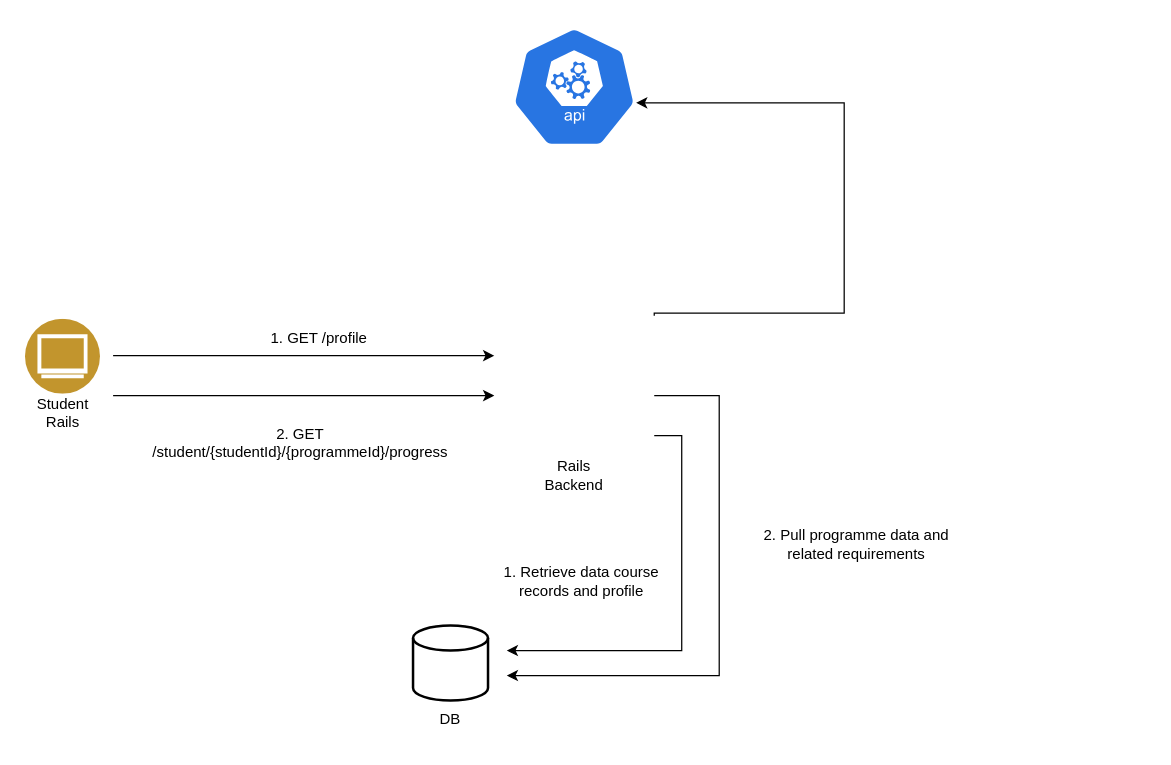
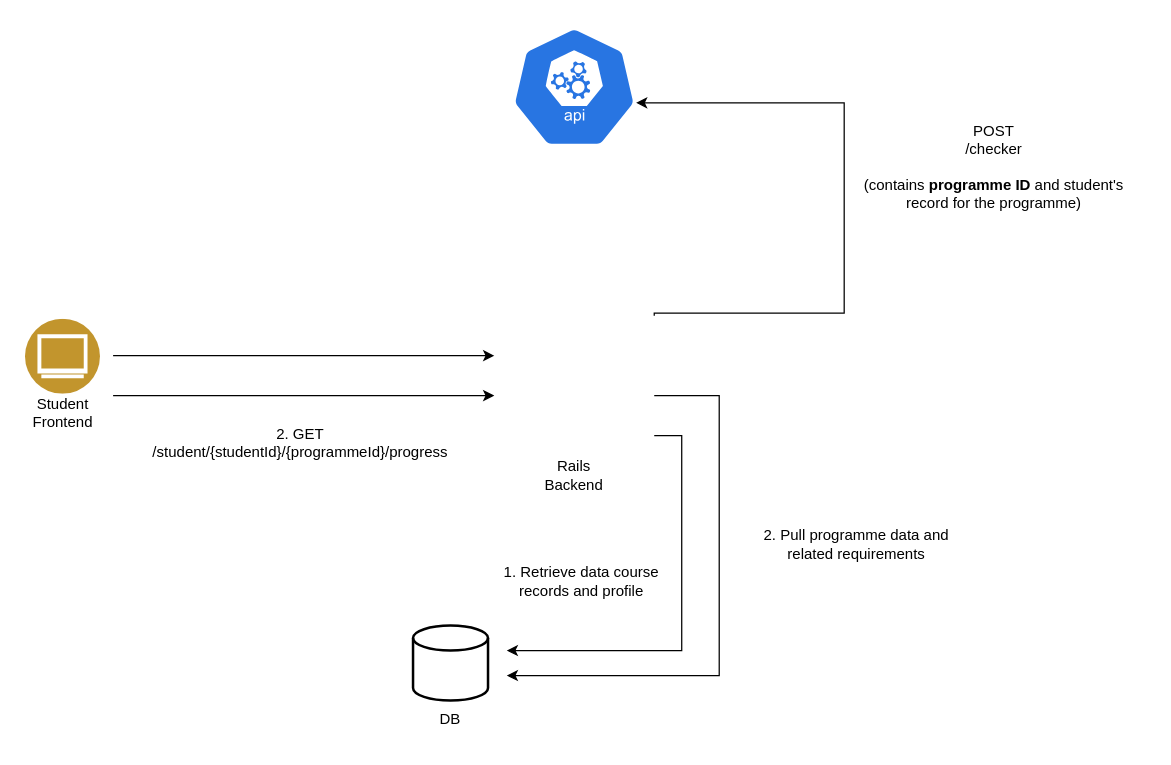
node "POST /checker (contains programme ID and student's record for the programme)": added
node "1. GET /profile": removed
node "Student Rails": label "Student Rails" -> "Student Frontend"
